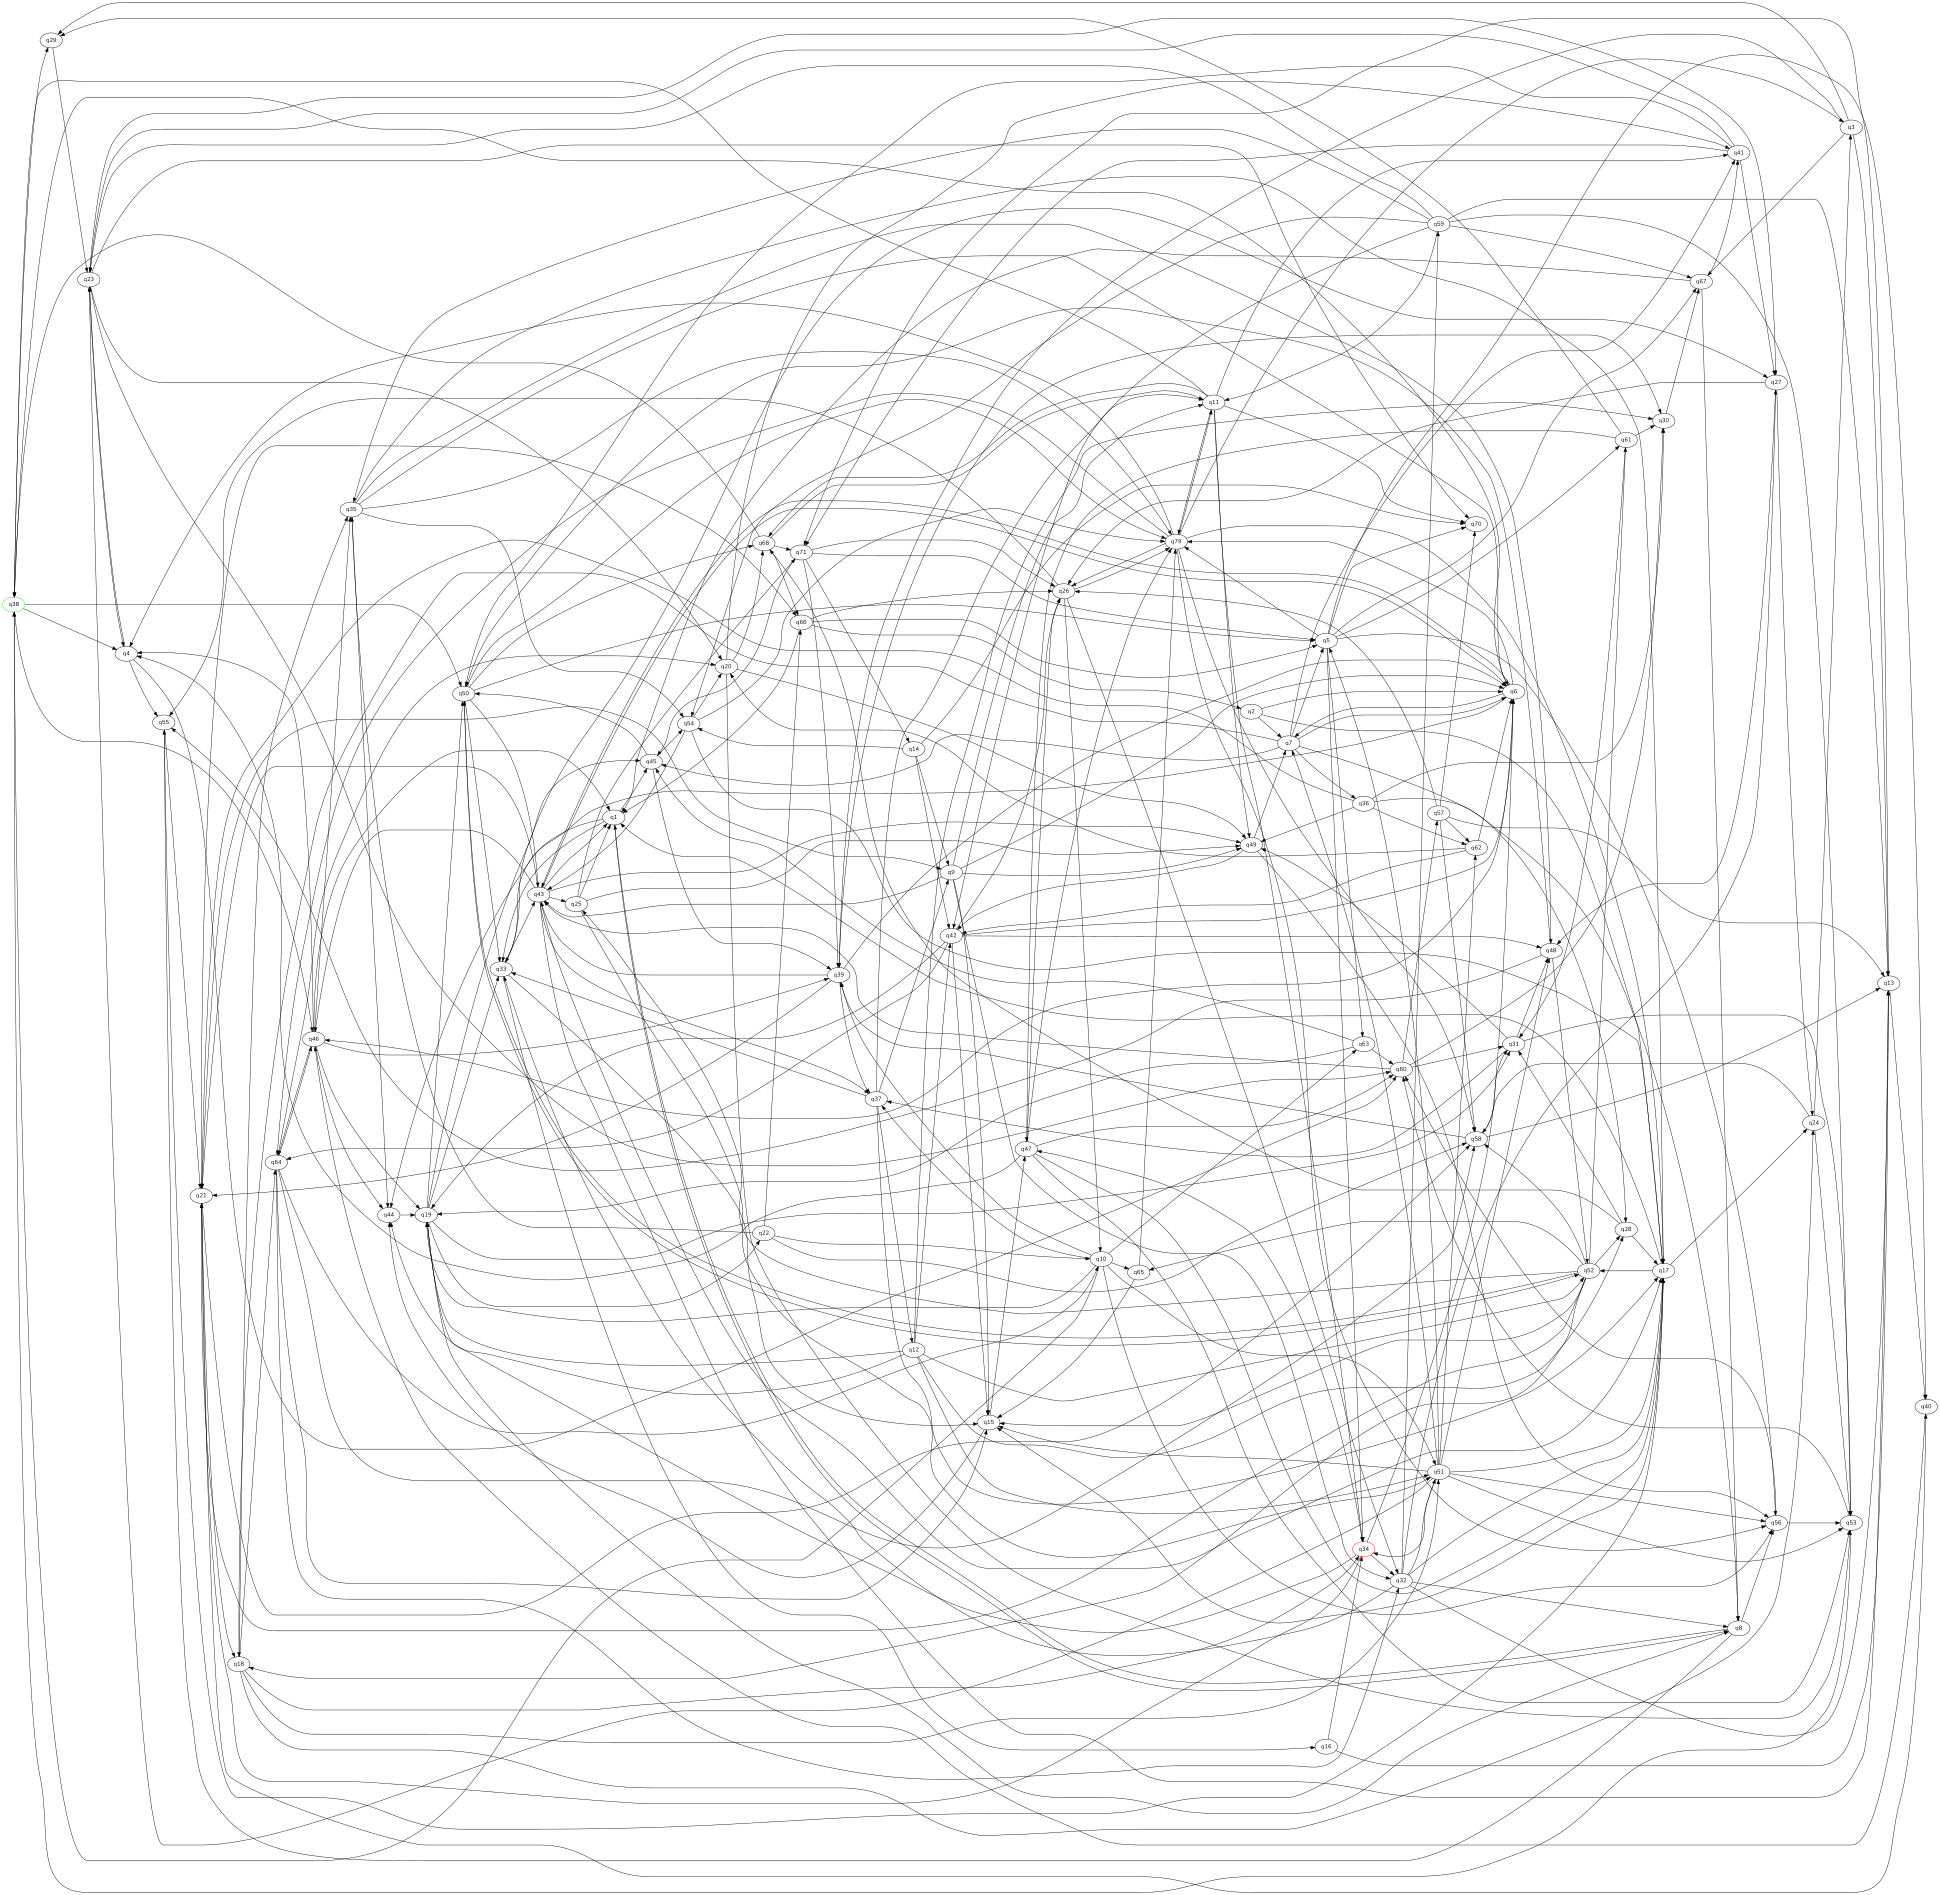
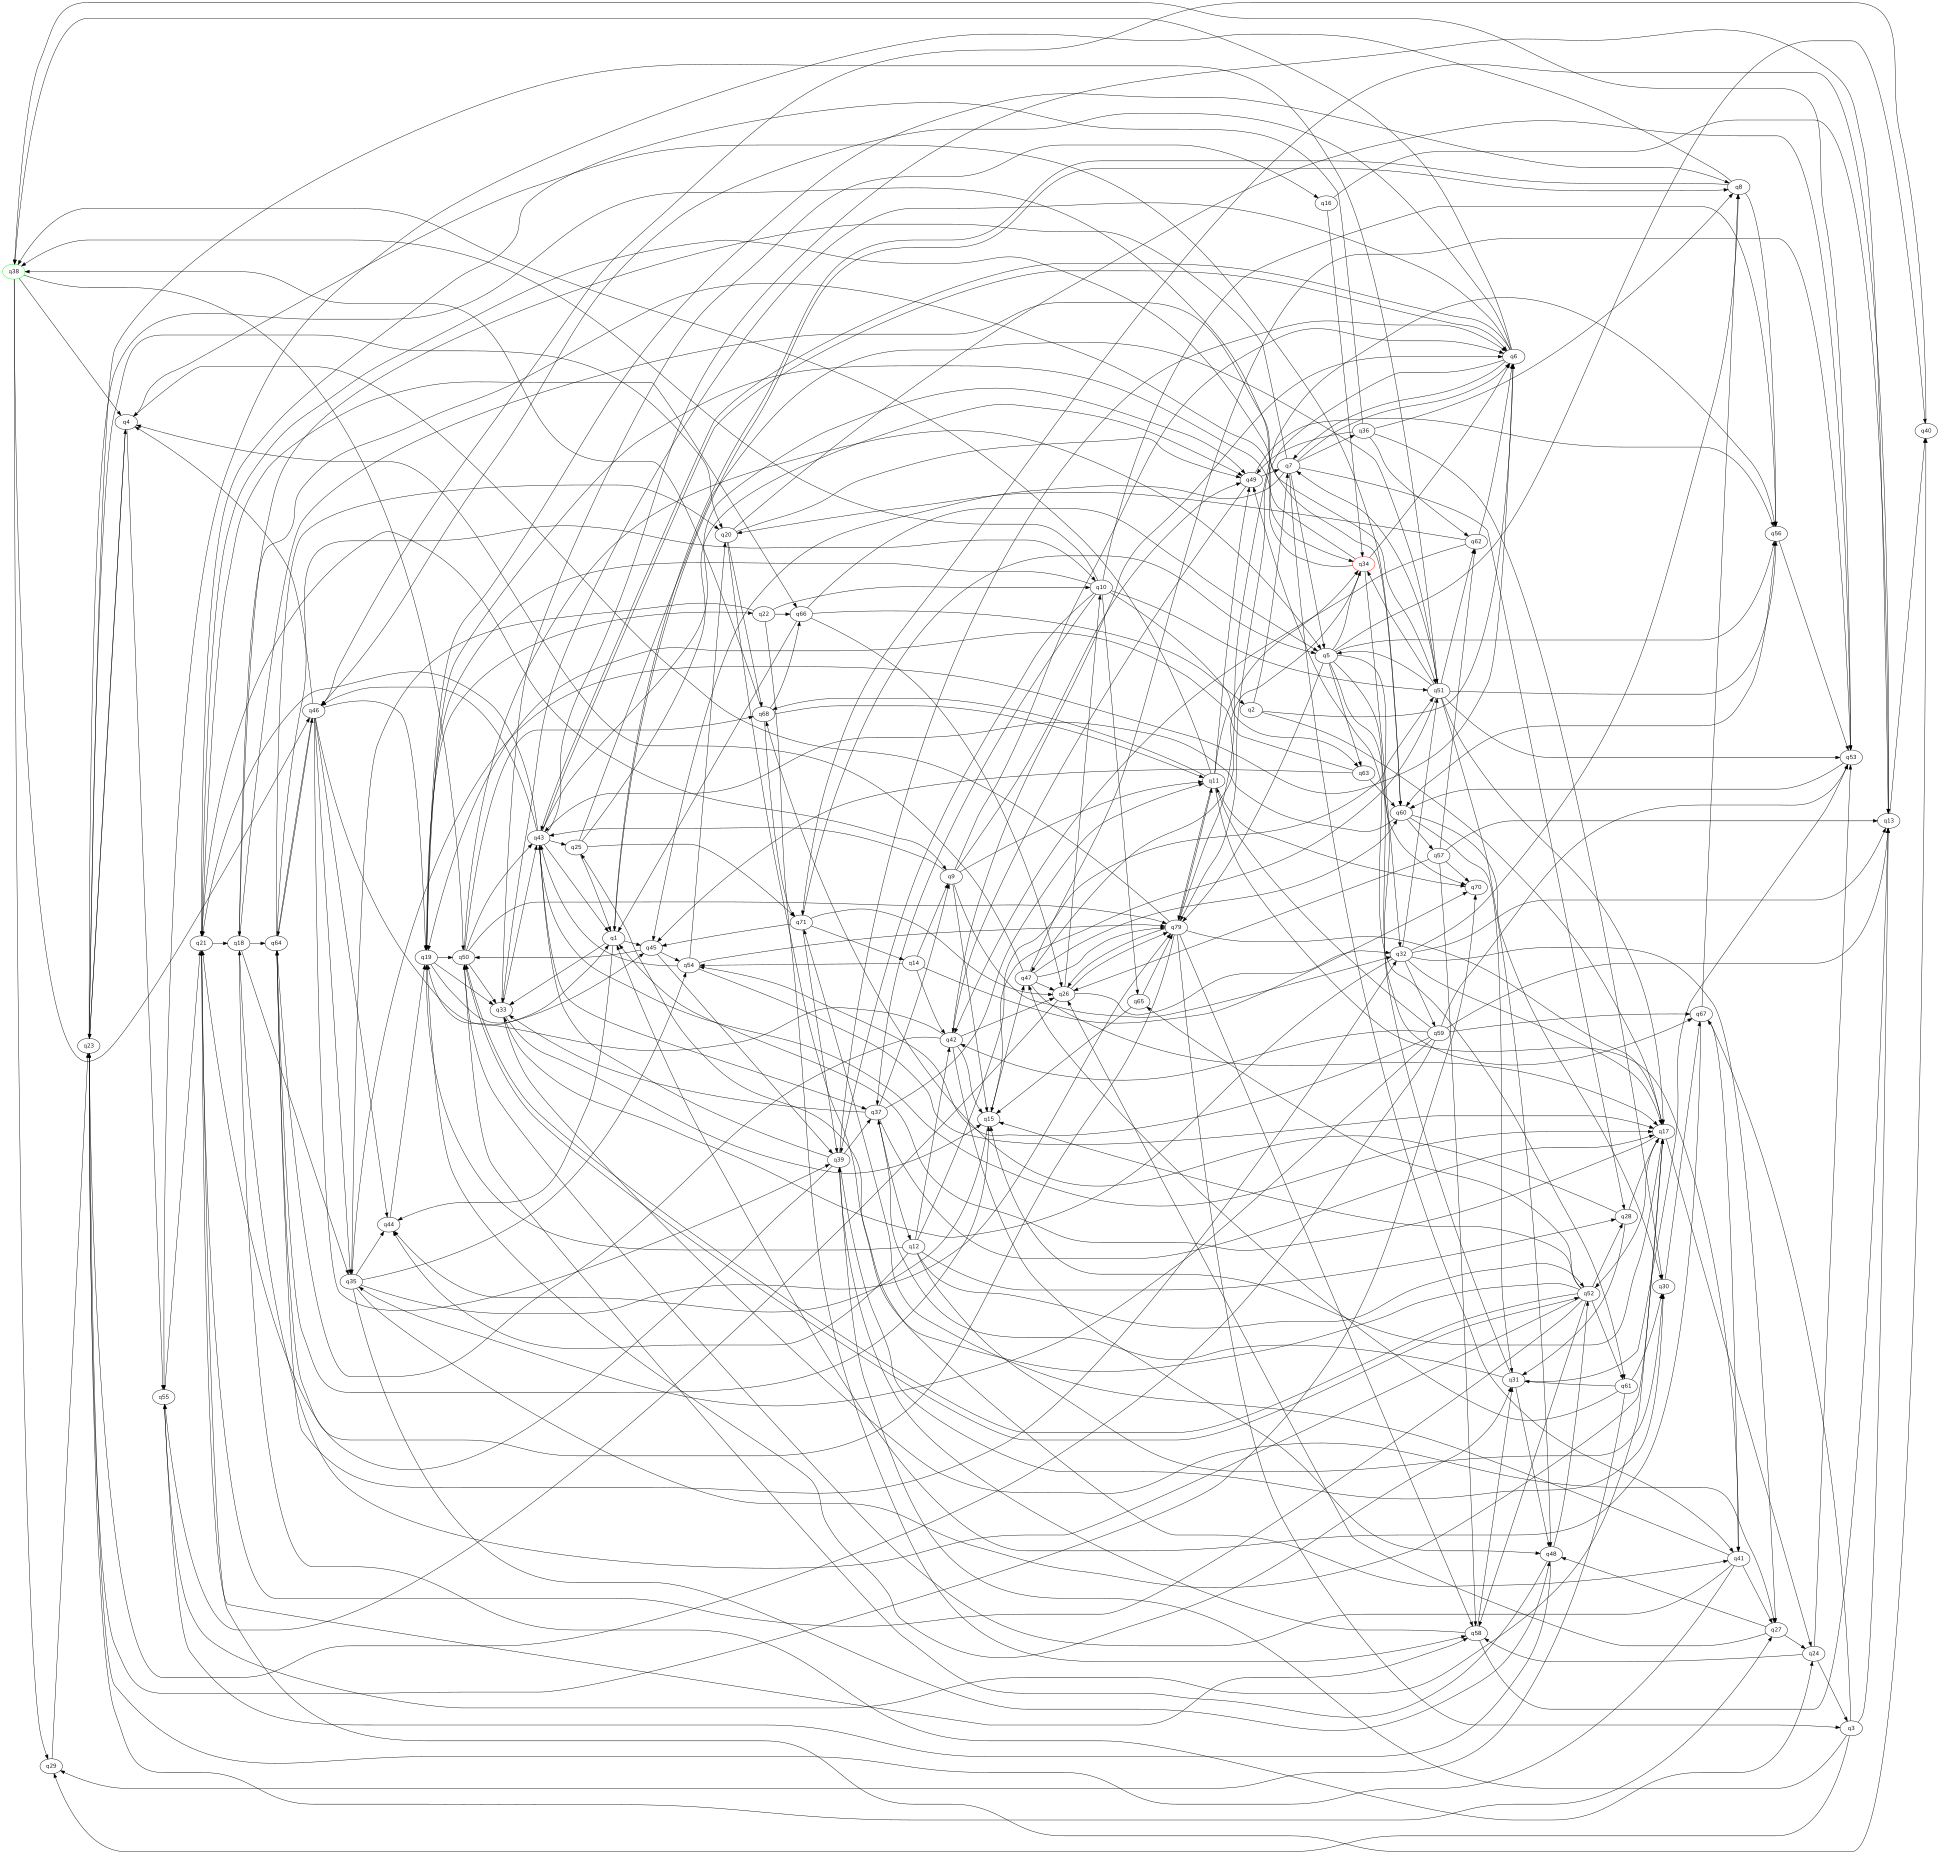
edge "q64" -> "q58": removed
